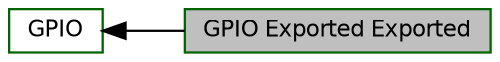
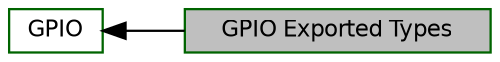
node "GPIO Exported Exported": label "GPIO Exported Exported" -> "GPIO Exported Types"
